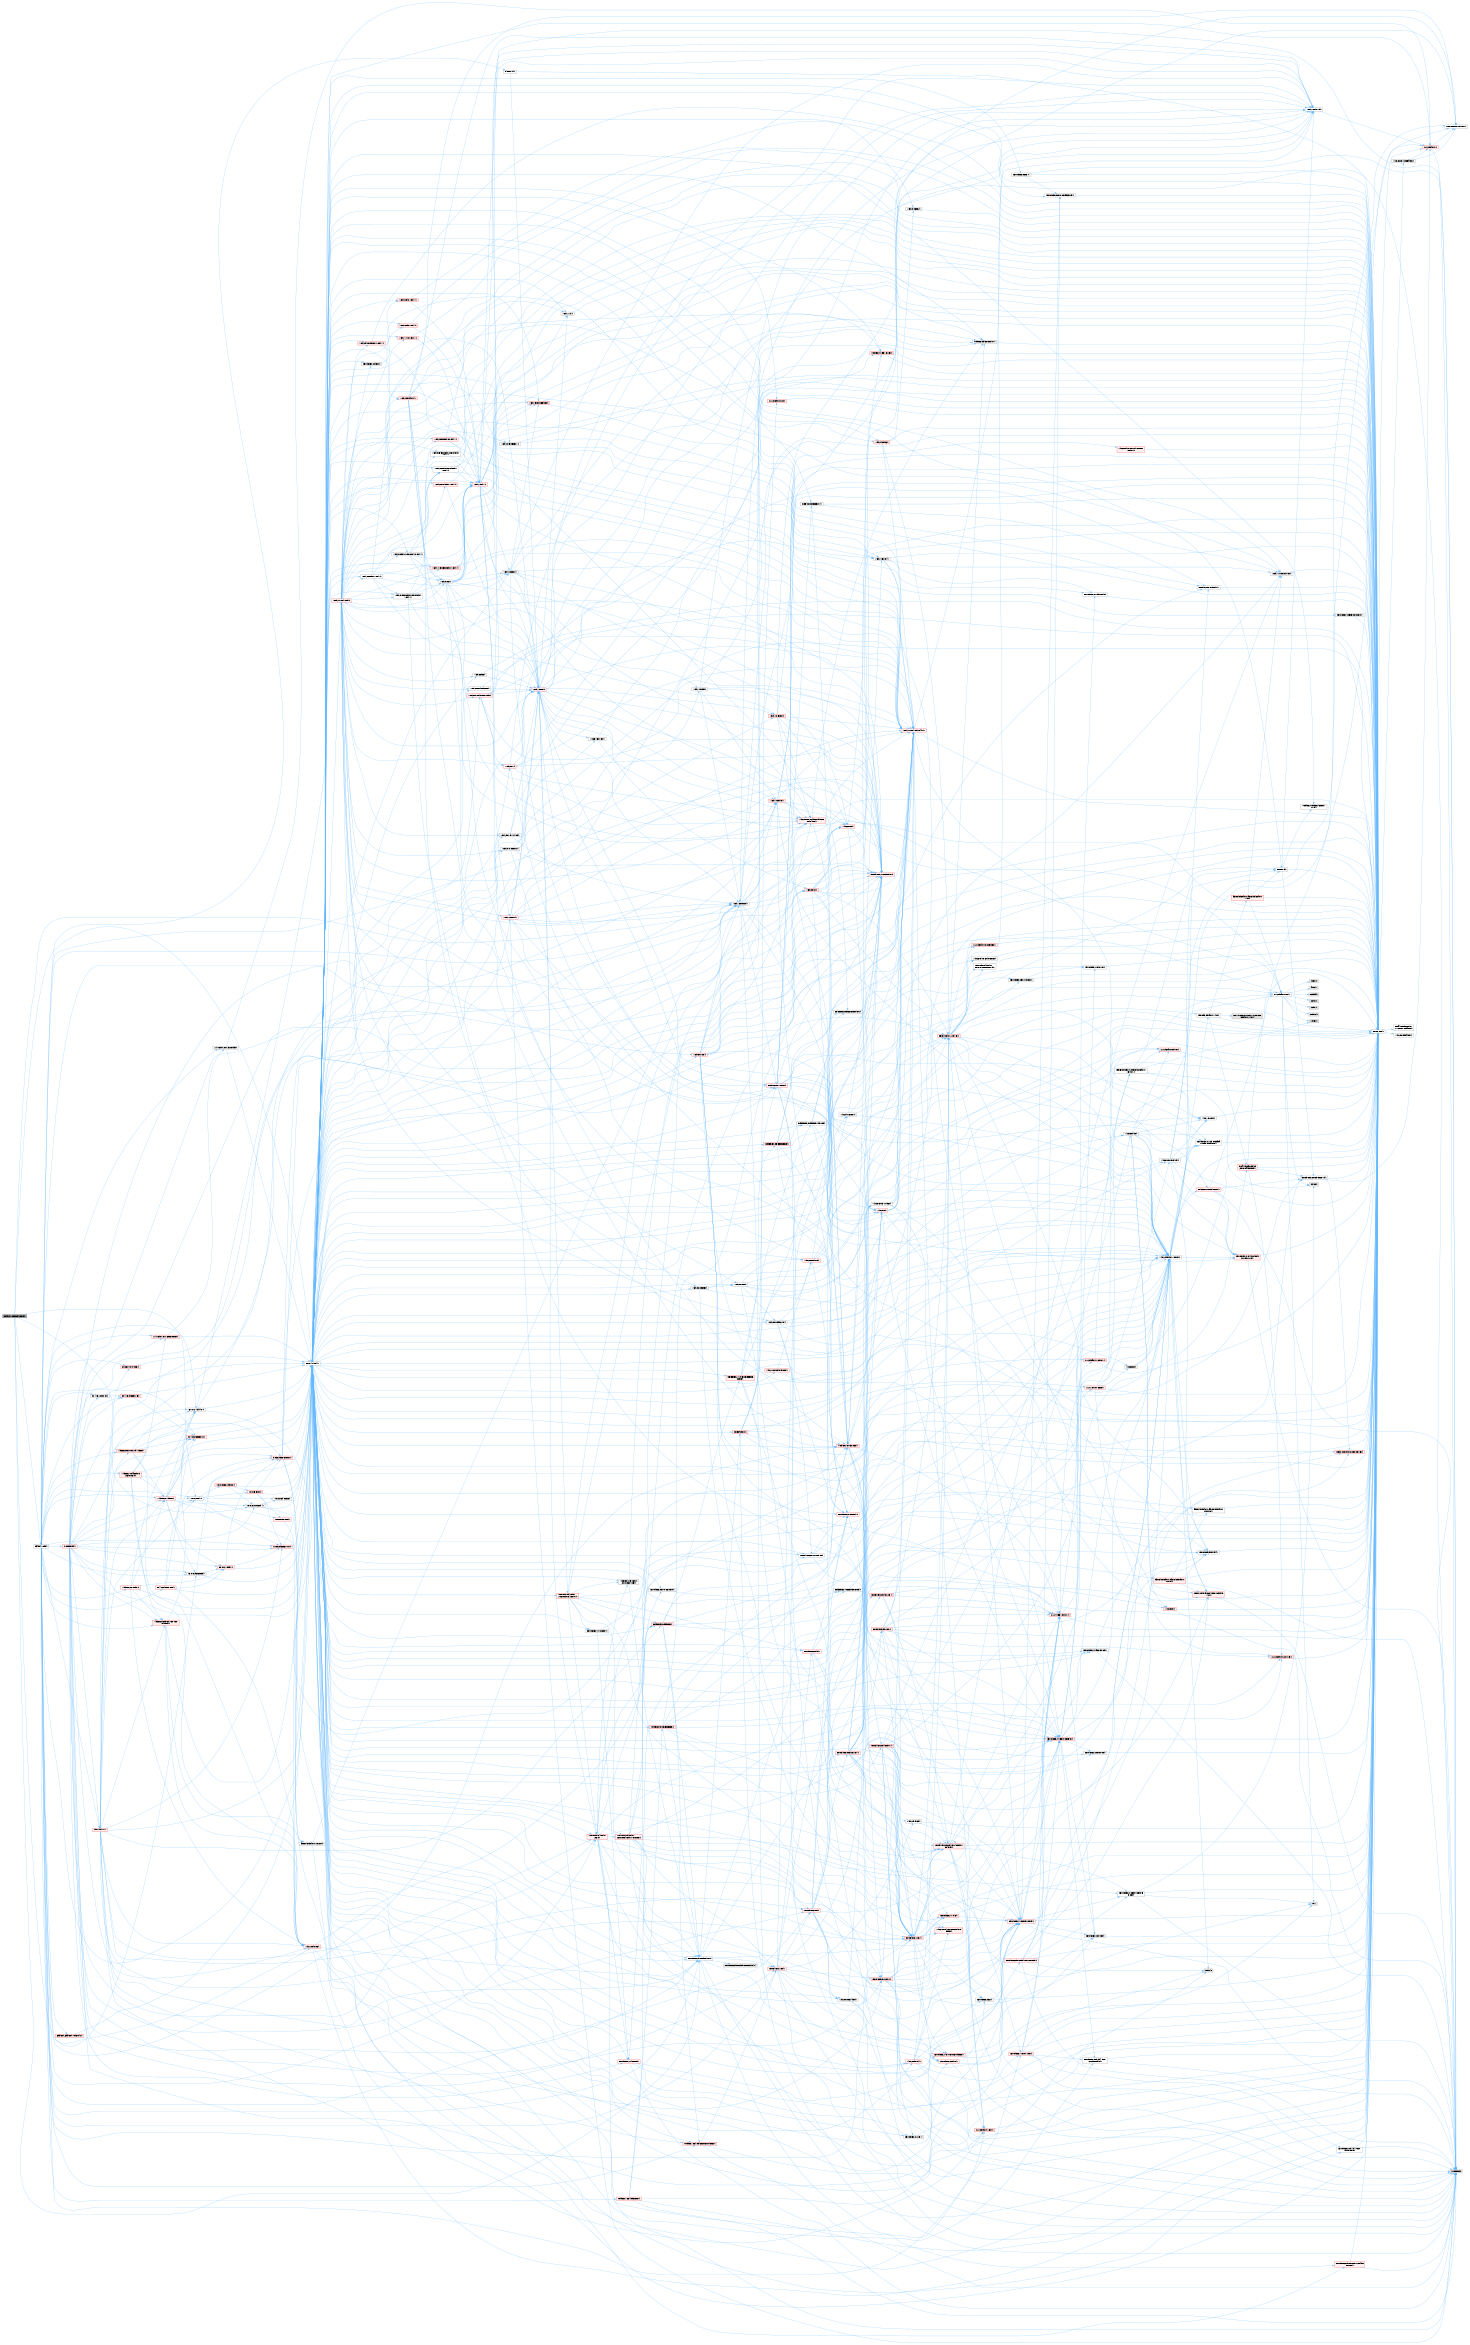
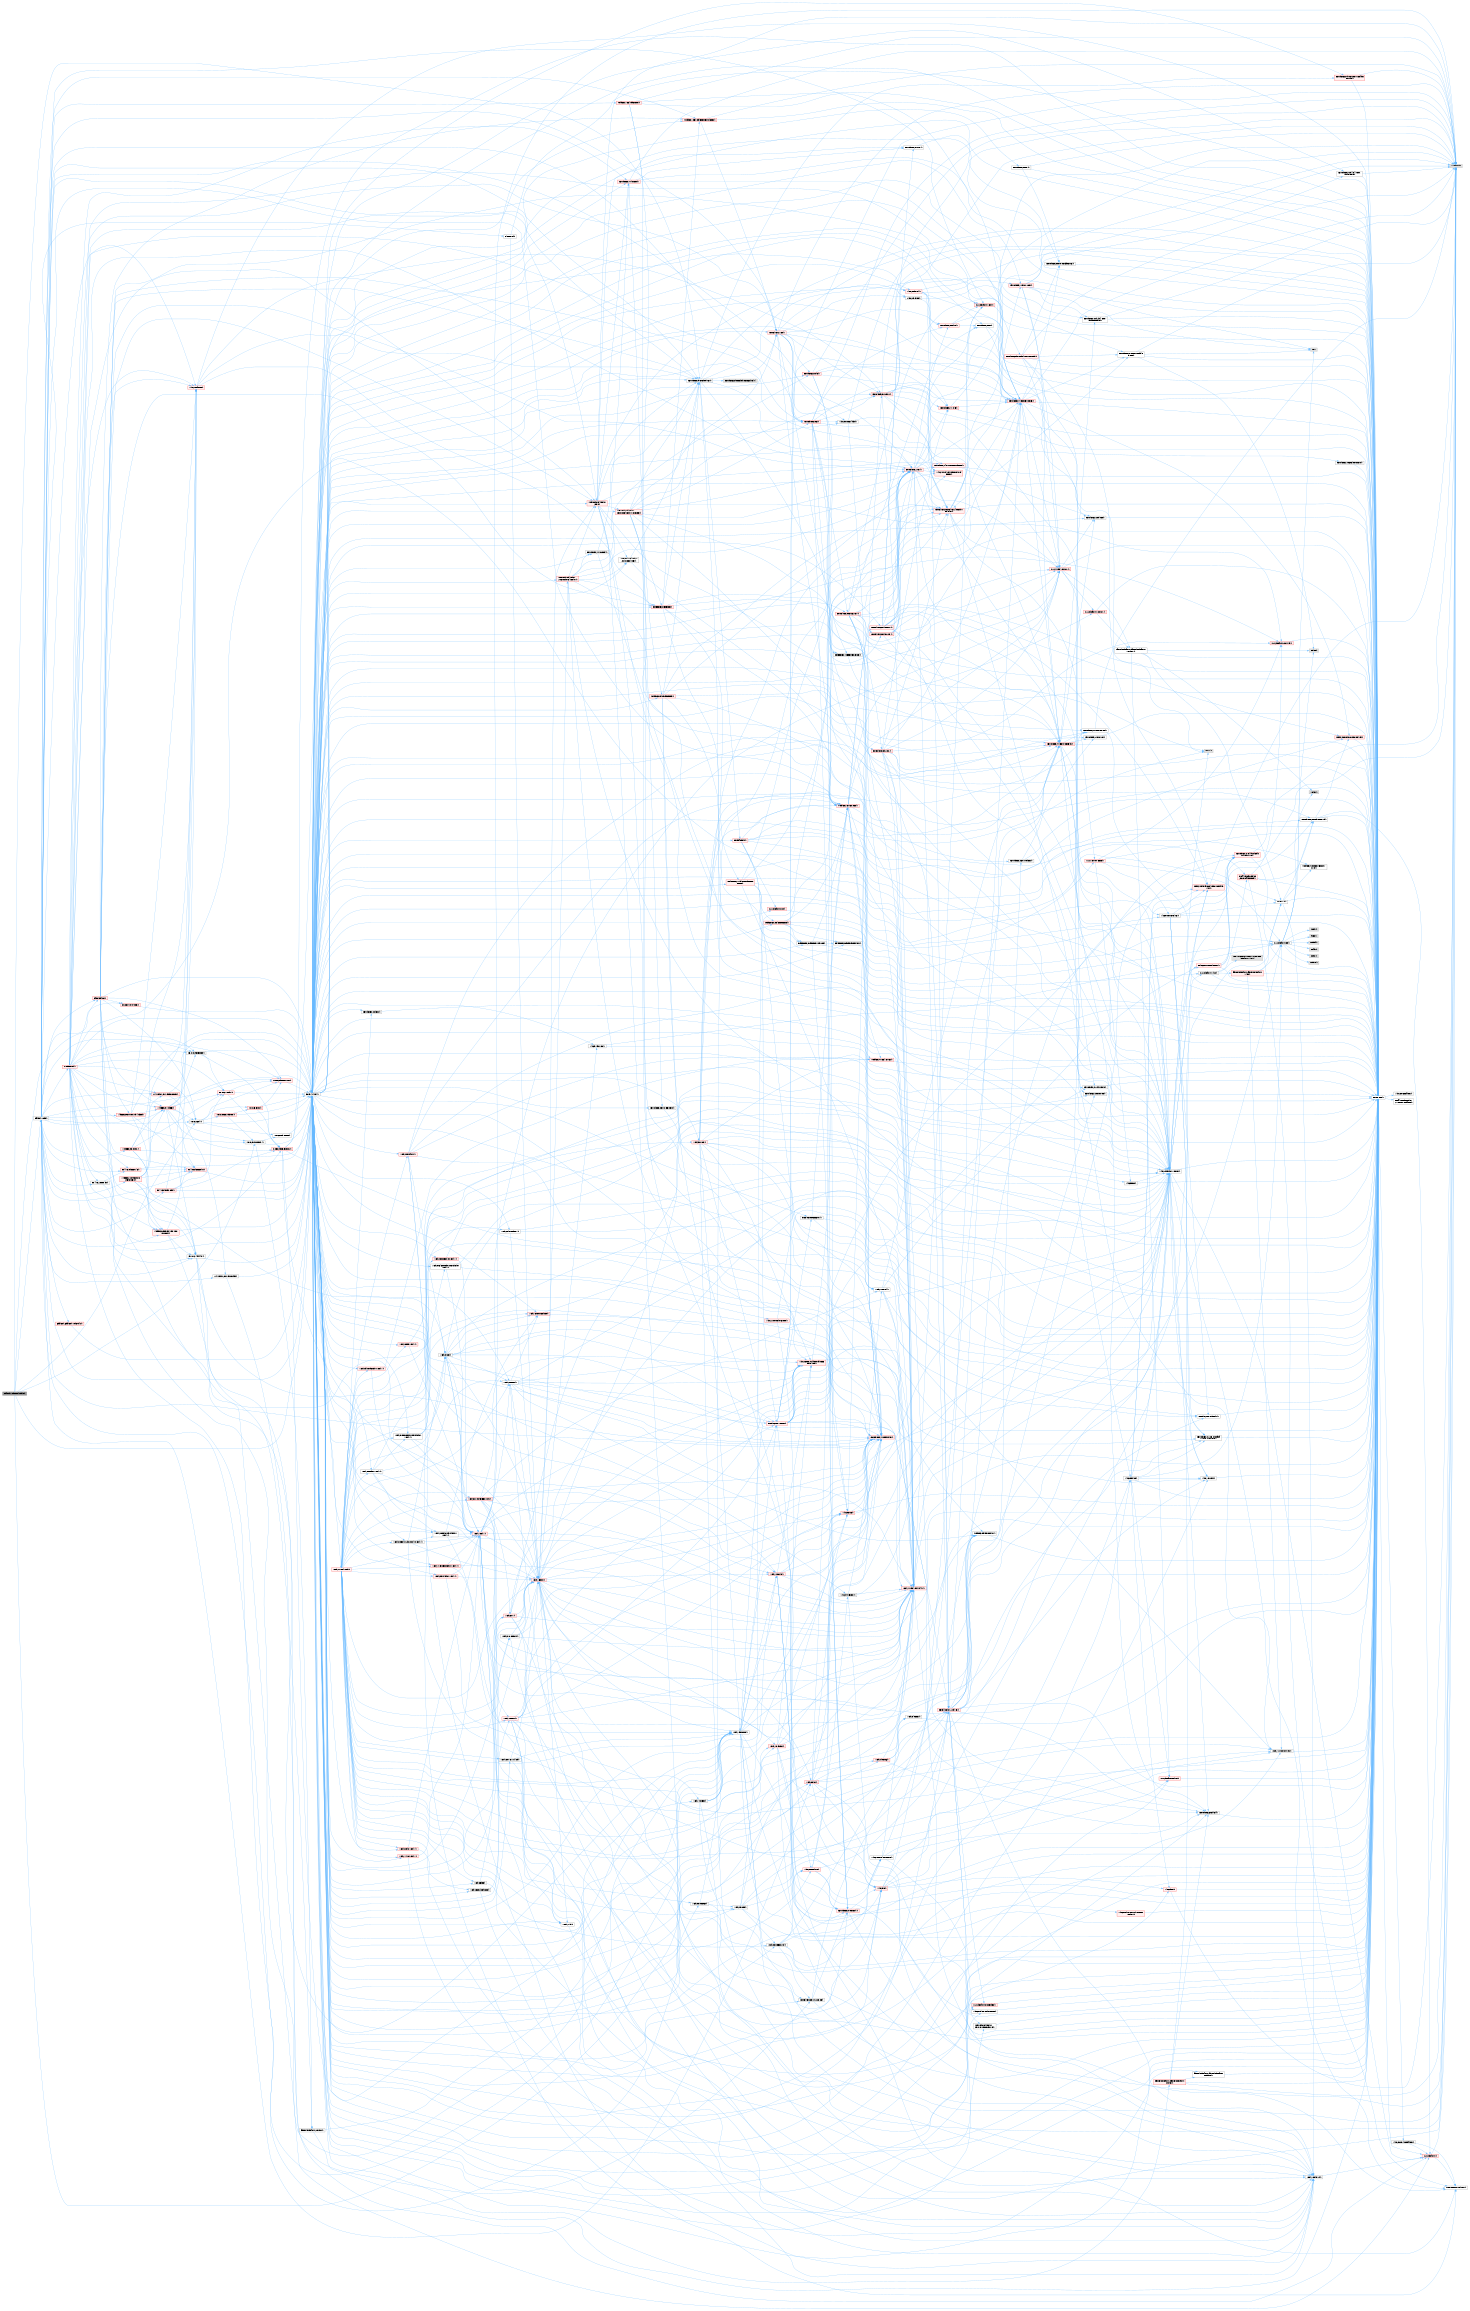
node "HEADER/PlatformMisc.h": label "HEADER/PlatformMisc.h" -> "HAL/PlatformMisc.h"
node "Misc/FrameNumber.h": label "Misc/FrameNumber.h" -> "Misc/IntegralConstant.h"
node "InputCoreTypes.h": removed
